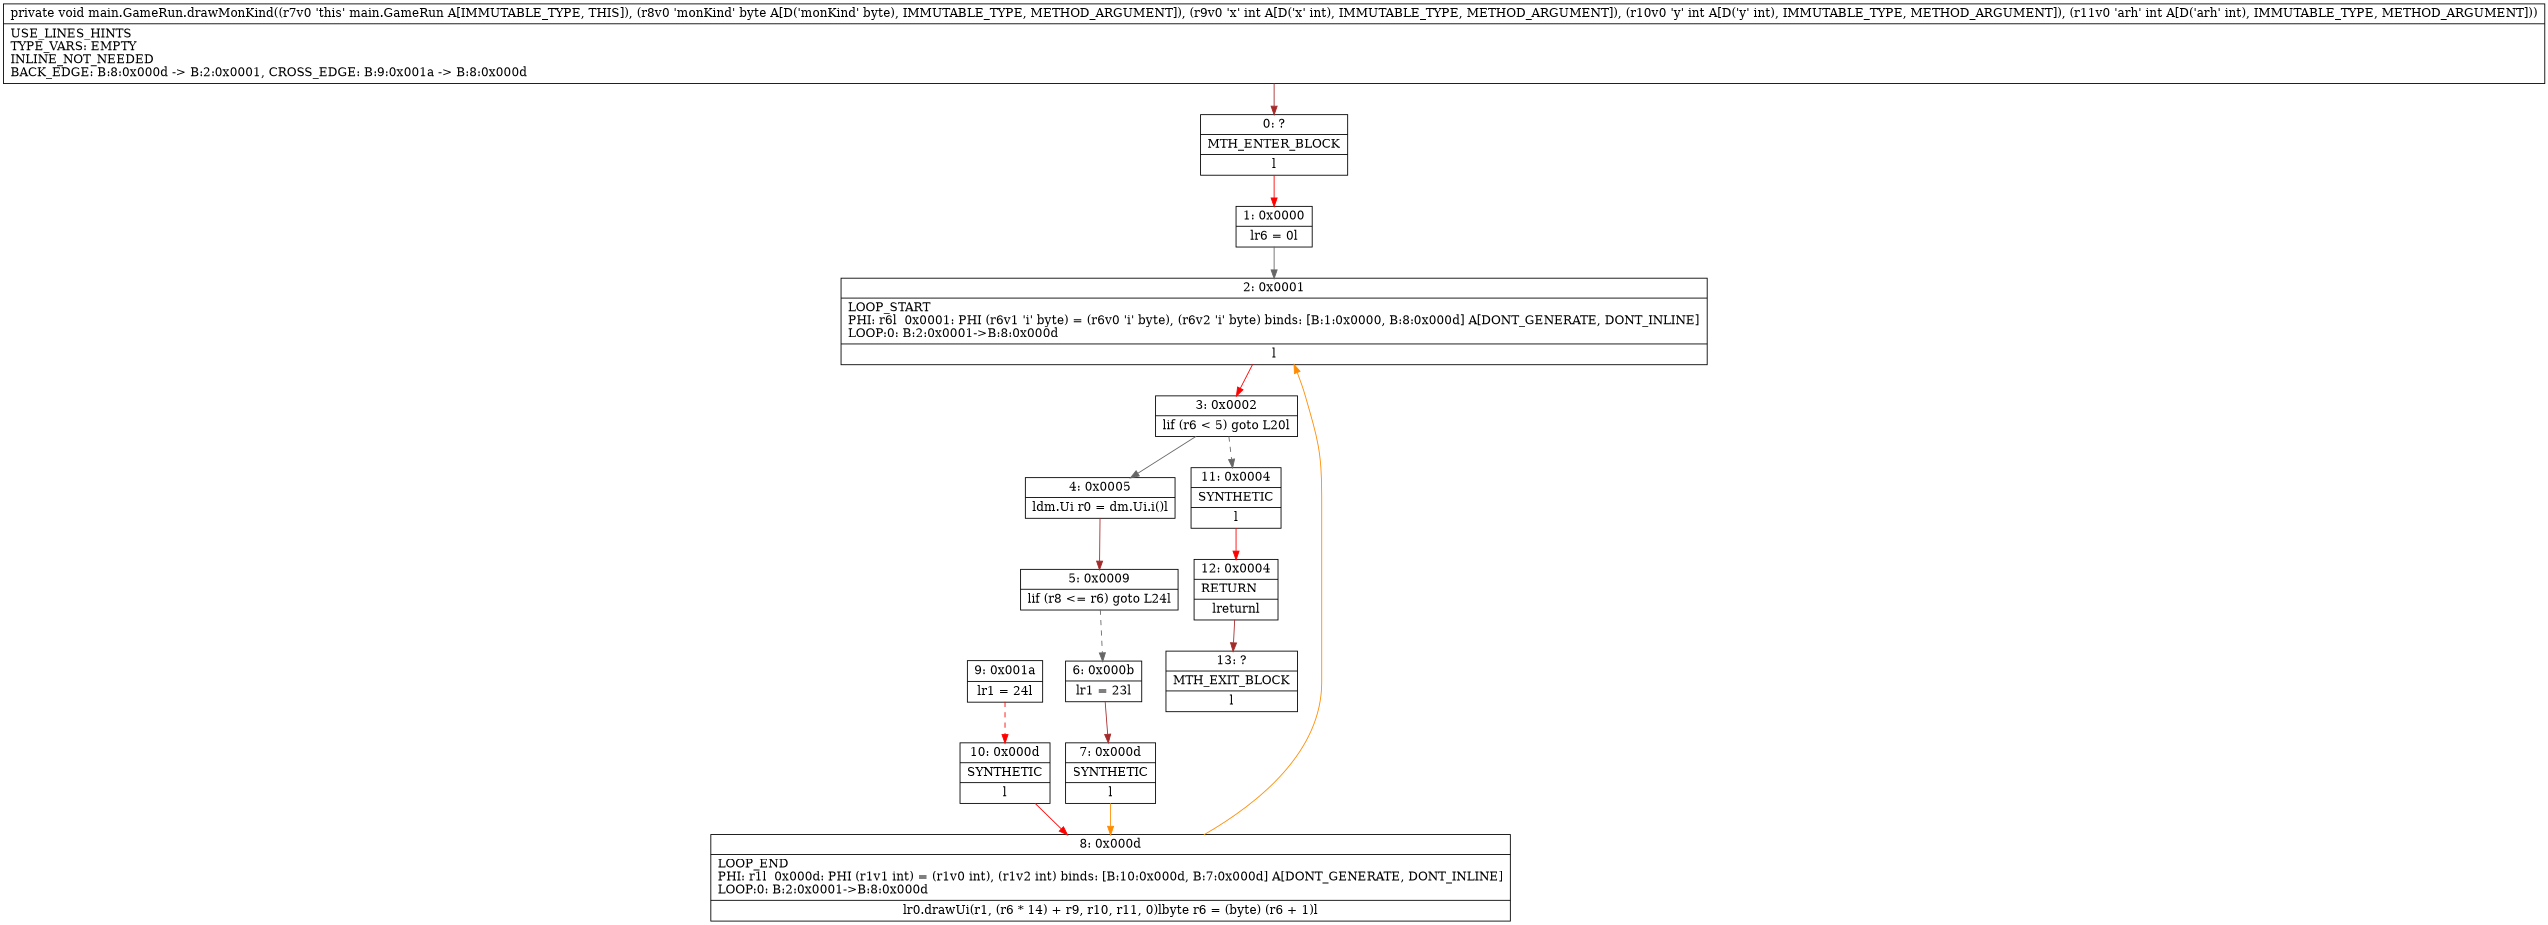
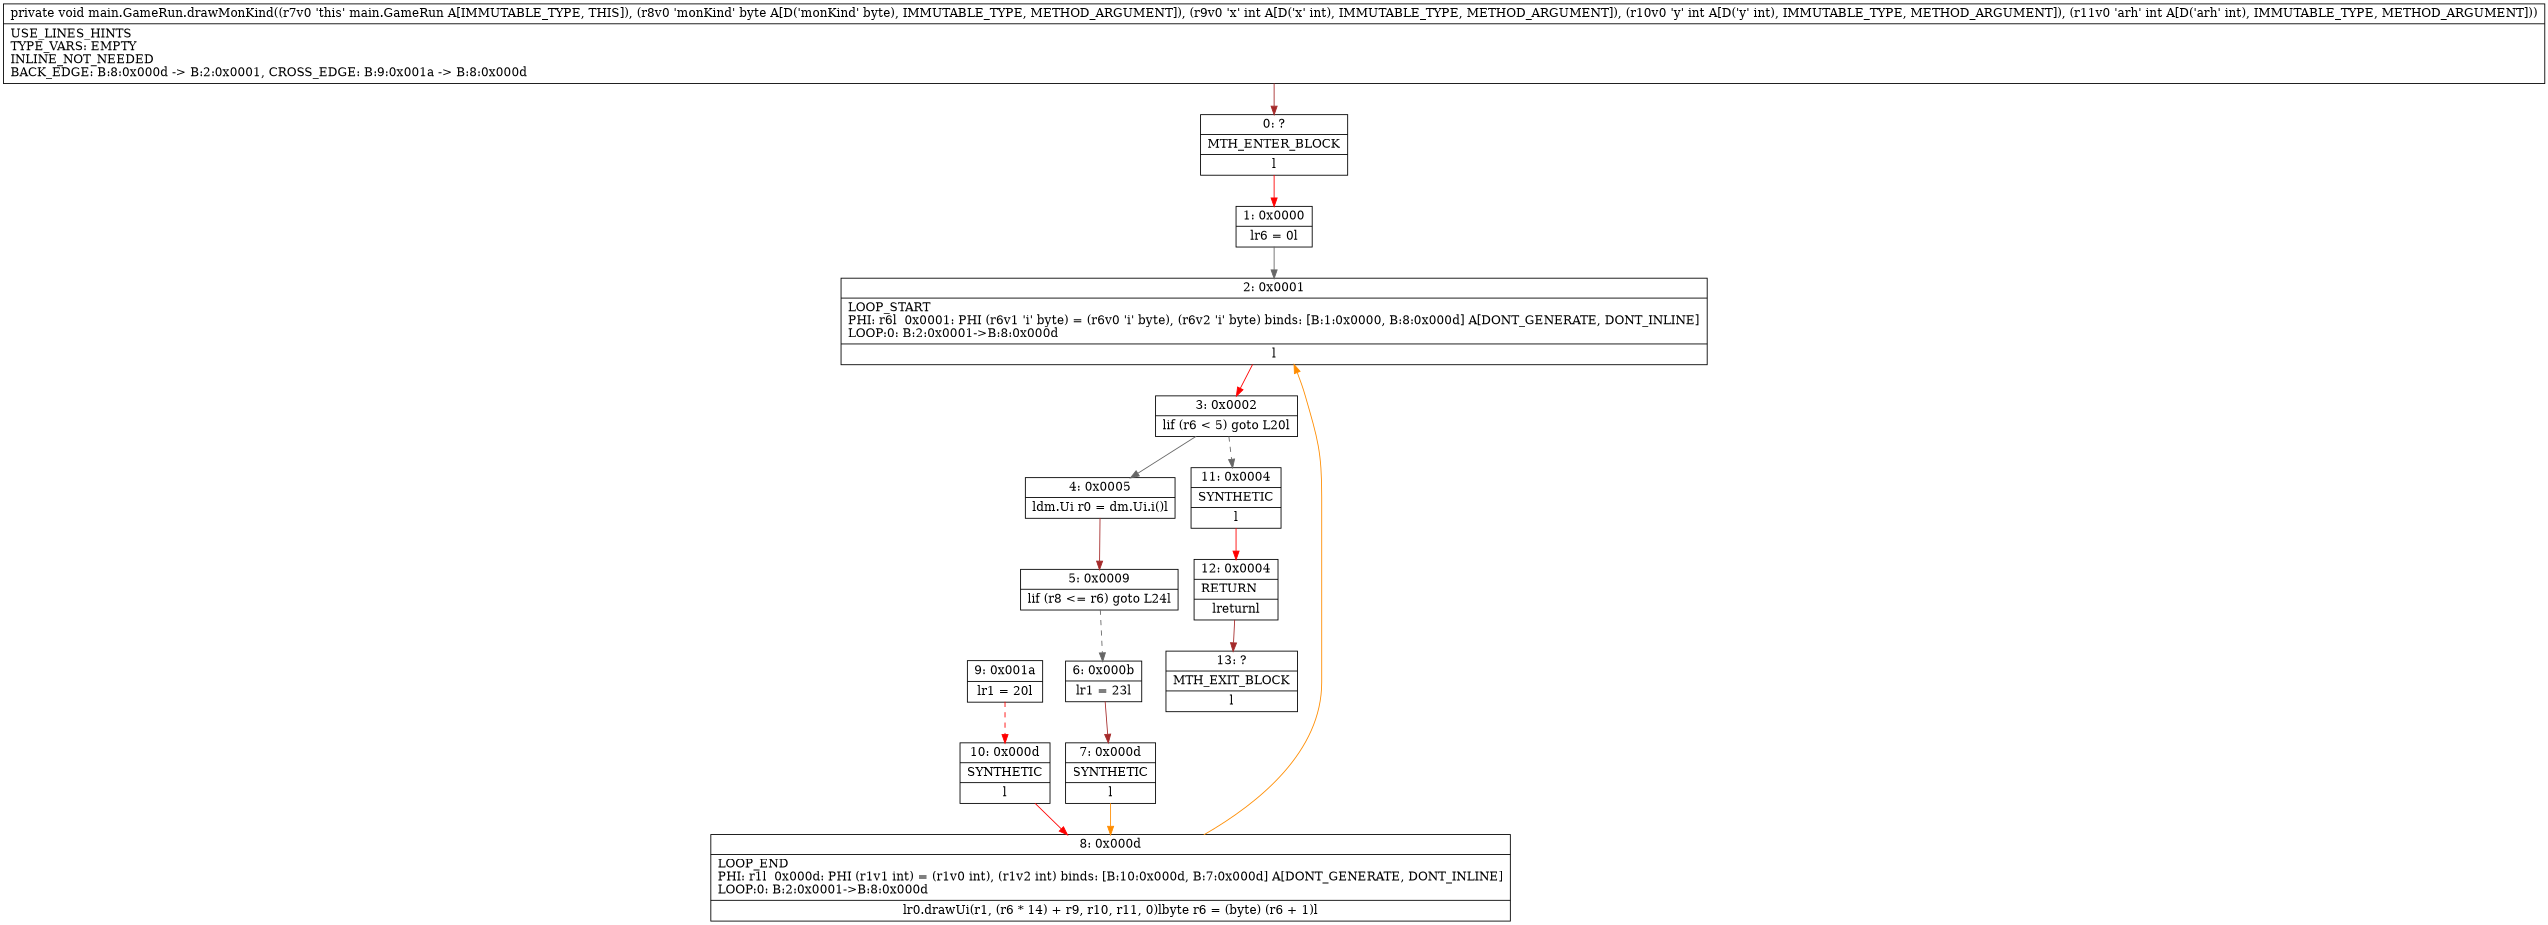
node "9: 0x001a": text "lr1 = 24l" -> "lr1 = 20l"
